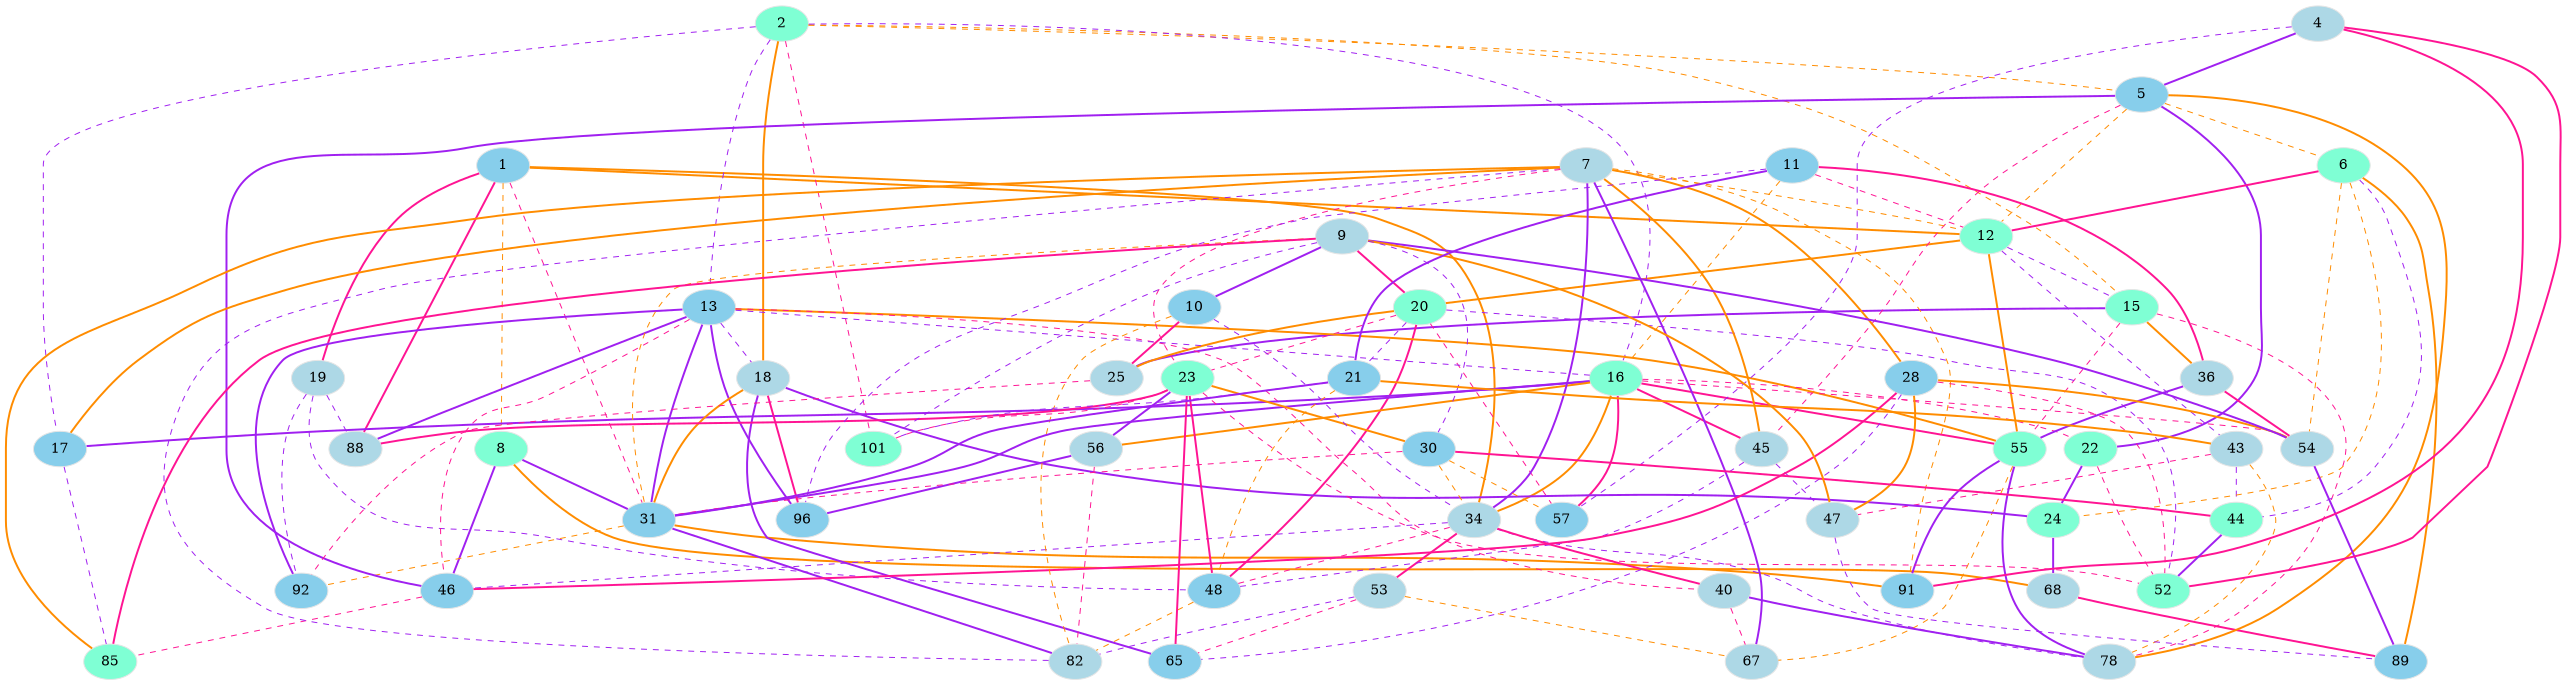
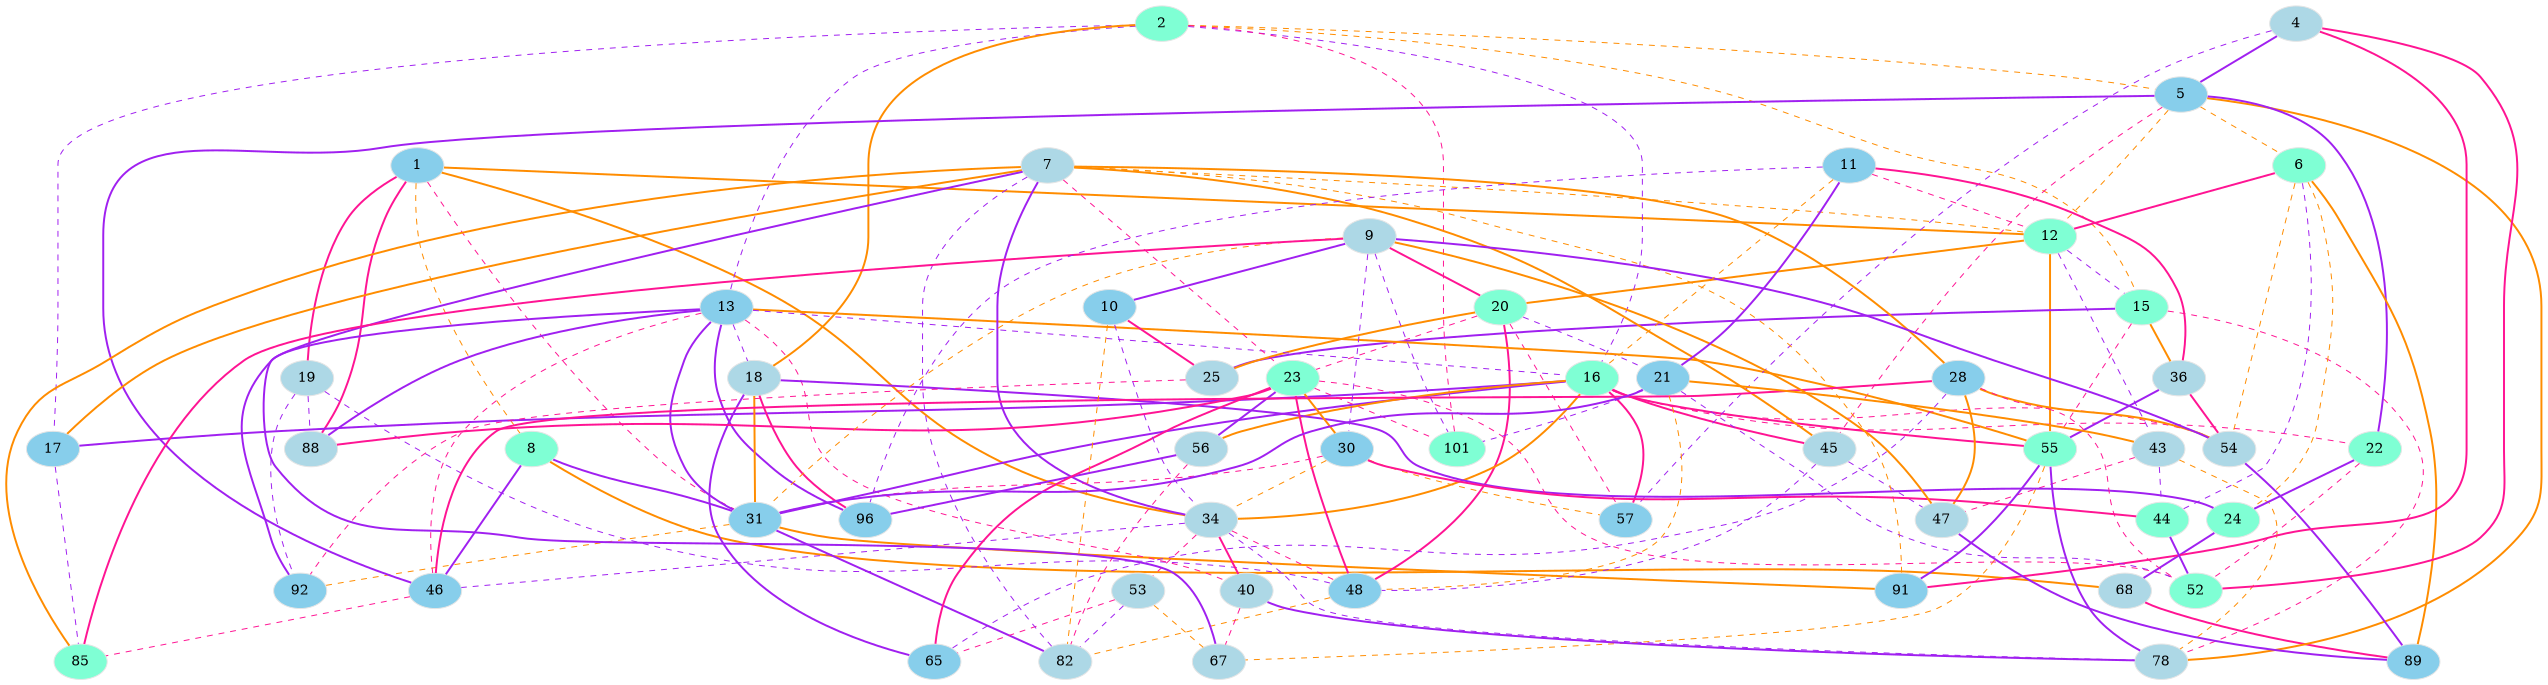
edge "20" -- "52": now "21" -- "52"
edge "34" -- "53": style bold -> dashed
edge "47" -- "89": style dashed -> bold
